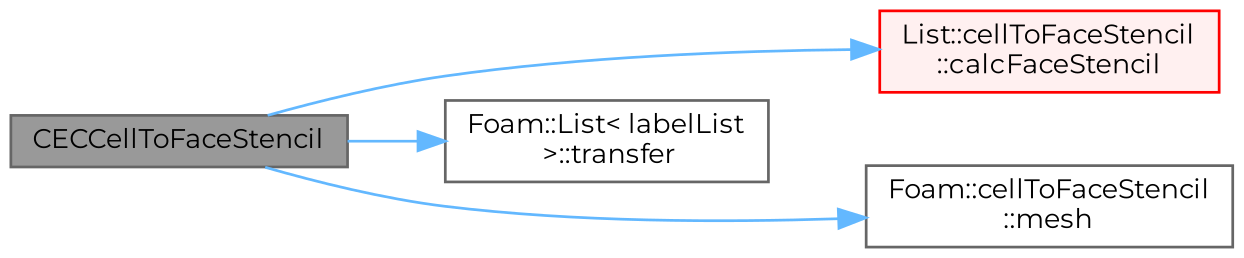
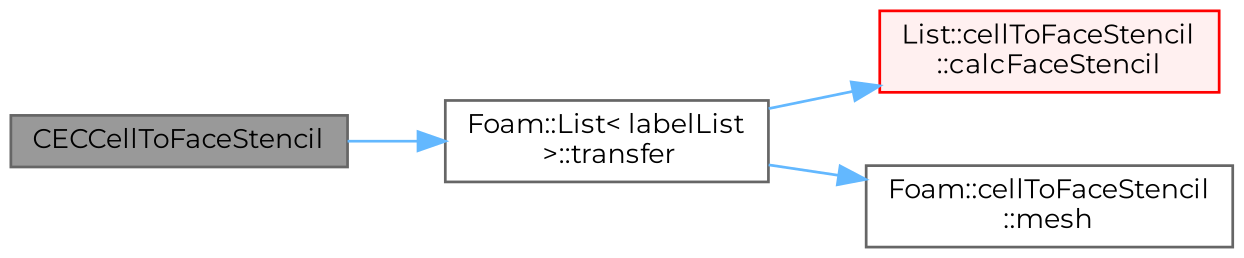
edge "CECCellToFaceStencil" -> "List::cellToFaceStencil ::calcFaceStencil": now "Foam::List< labelList >::transfer" -> "List::cellToFaceStencil ::calcFaceStencil"
edge "CECCellToFaceStencil" -> "Foam::cellToFaceStencil ::mesh": now "Foam::List< labelList >::transfer" -> "Foam::cellToFaceStencil ::mesh"
